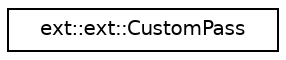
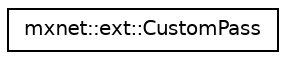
node "ext::ext::CustomPass": label "ext::ext::CustomPass" -> "mxnet::ext::CustomPass"
